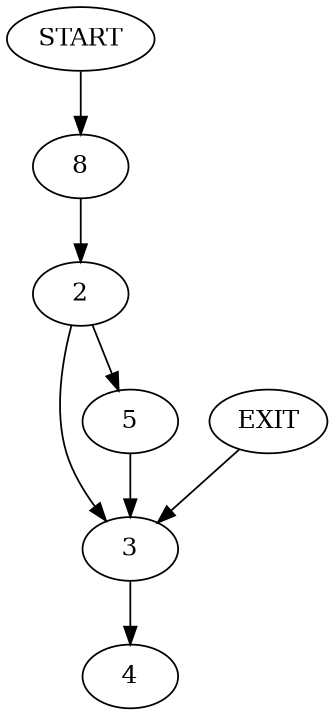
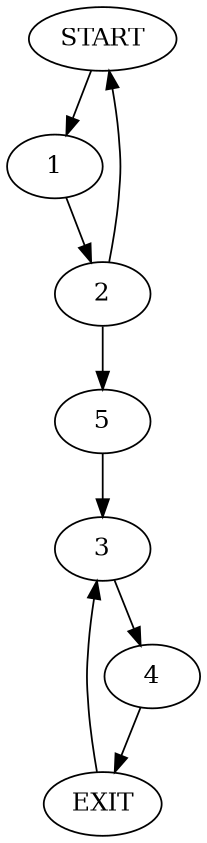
node "8": label "8" -> "1"
edge "2" -> "3": now "2" -> "START"
edge "4" -> "EXIT": added
